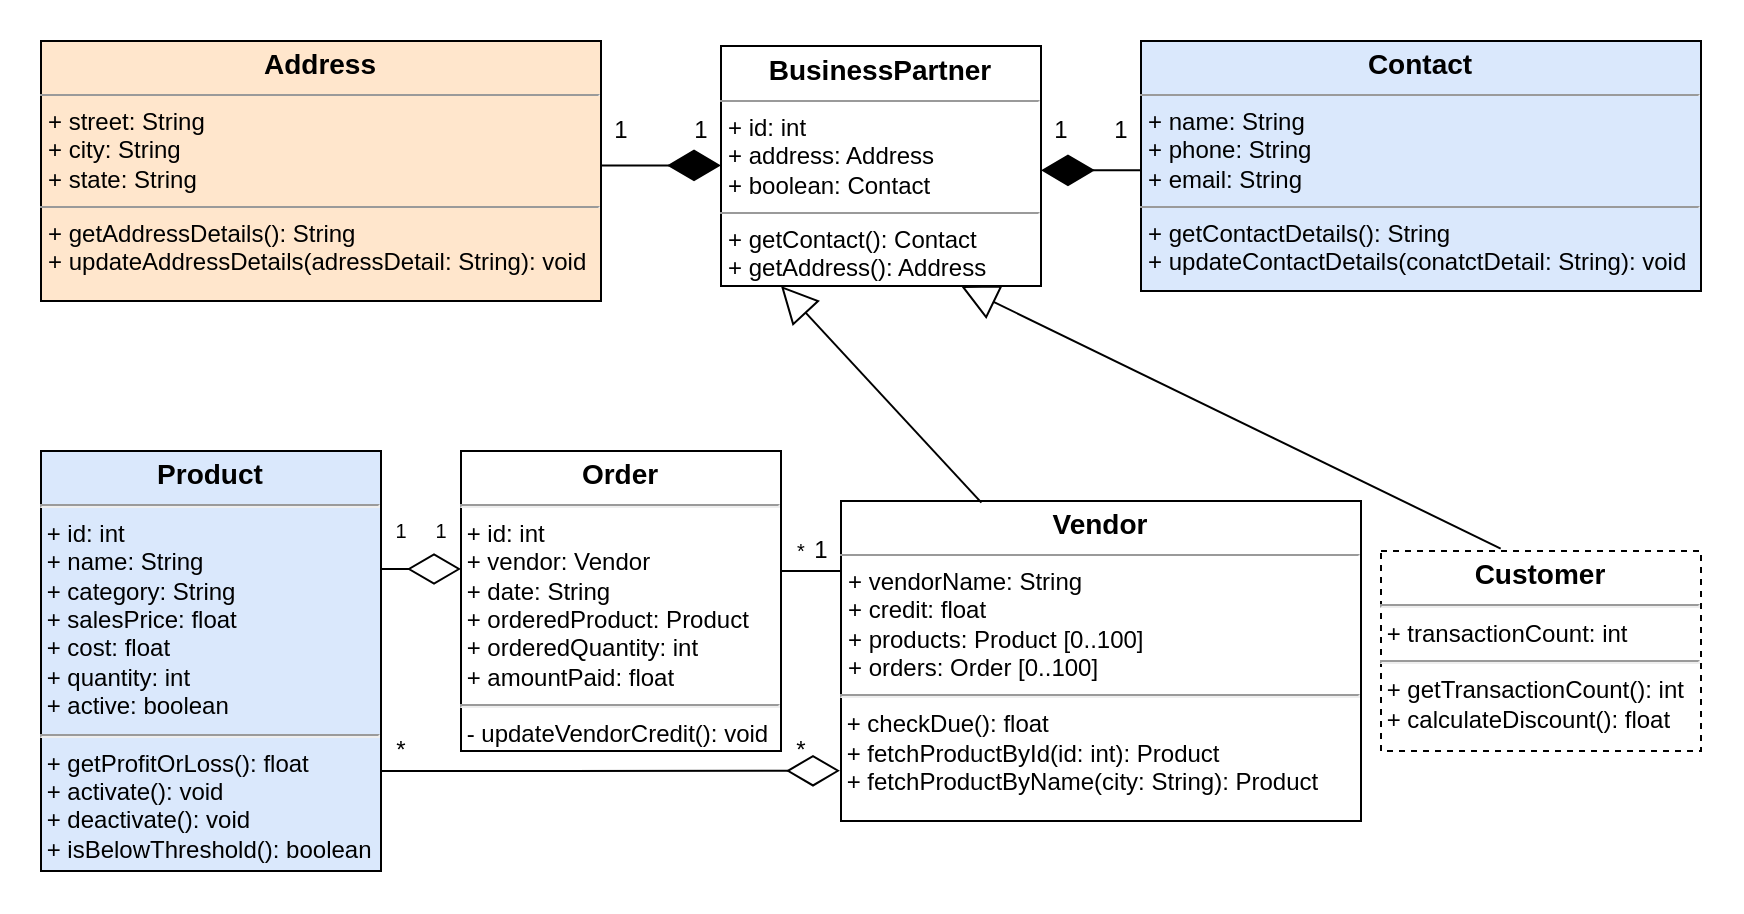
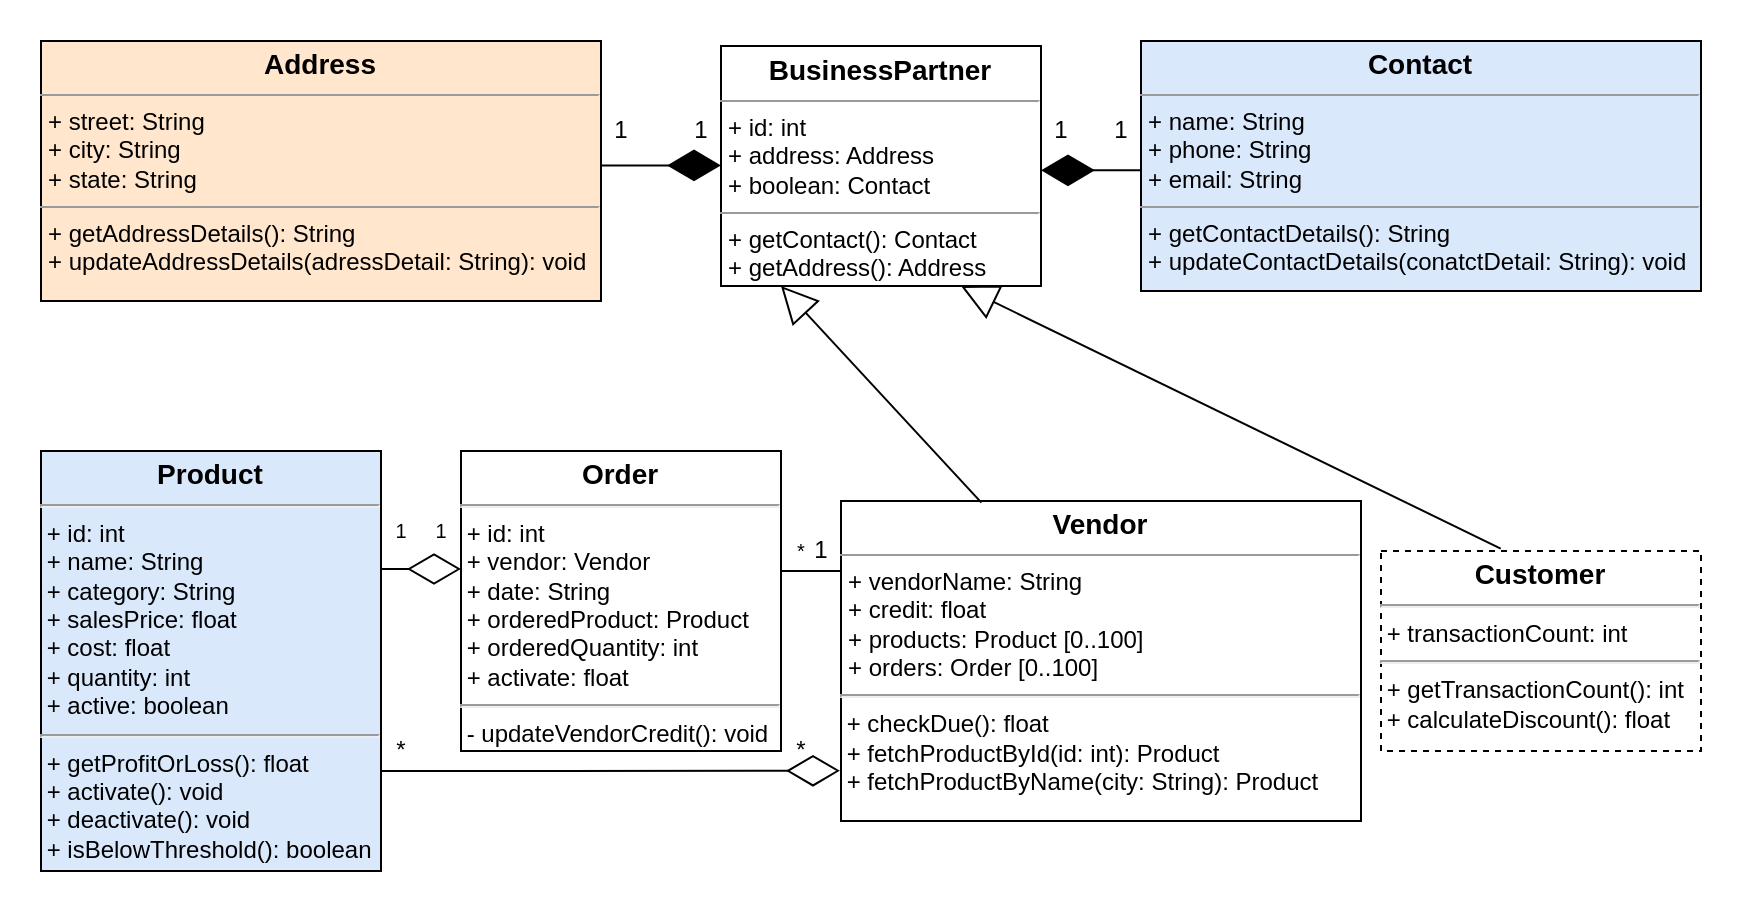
node "Order + id: int + vendor: Vendor + date: String + orderedProduct: Product + orderedQuantity: int + amountPaid: float - updateVendorCredit(): void": label "Order + id: int + vendor: Vendor + date: String + orderedProduct: Product + orderedQuantity: int + amountPaid: float - updateVendorCredit(): void" -> "Order + id: int + vendor: Vendor + date: String + orderedProduct: Product + orderedQuantity: int + activate: float - updateVendorCredit(): void"
